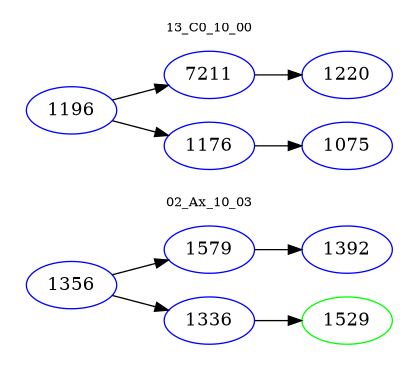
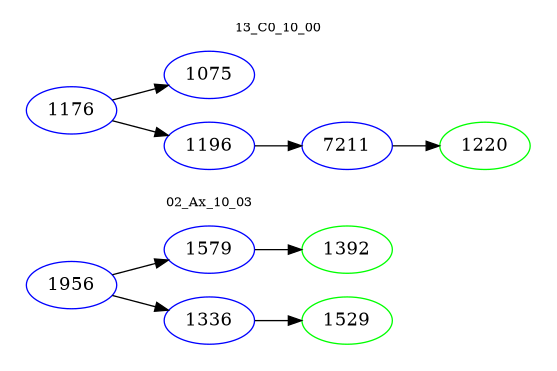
node "1220": color blue -> green
edge "1196" -> "1176": reversed
node "1392": color blue -> green
node "1356": label "1356" -> "1956"
